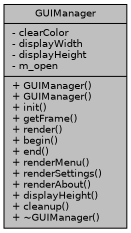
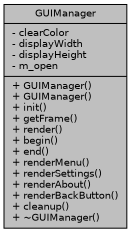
node "GUIManager": text "+ displayHeight()" -> "+ renderBackButton()"
